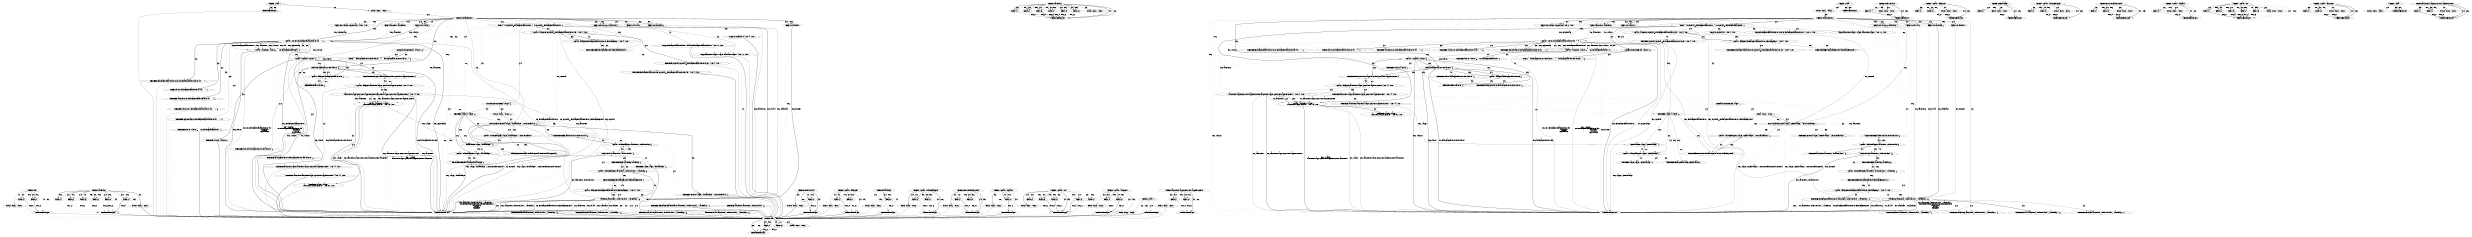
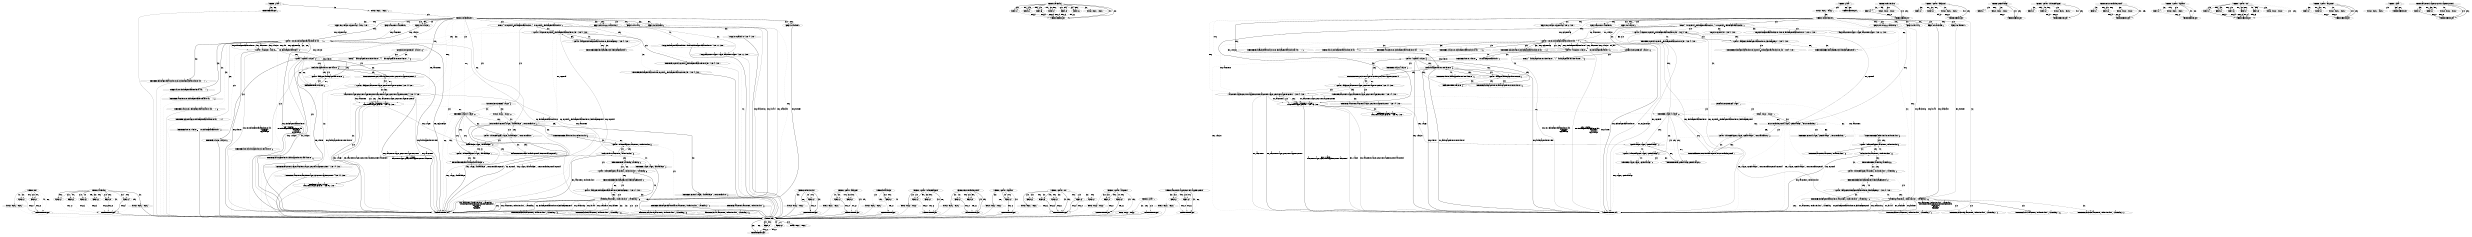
edge "(<operator>.indirectFieldAccess,wrapper->GetFindManager)" -> "(GetFindManager,wrapper->GetFindManager())": now "(FIELD_IDENTIFIER,GetFindManager,GetFindManager)" -> "(GetFindManager,wrapper->GetFindManager())"
